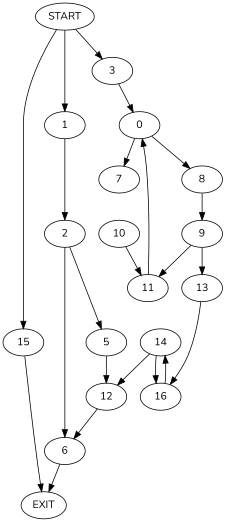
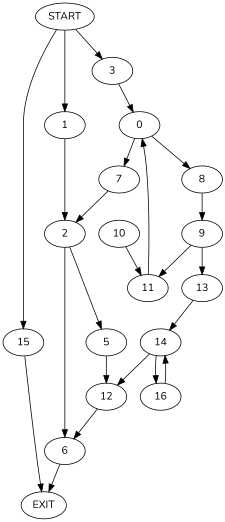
edge "7" -> "2": added
edge "13" -> "16": now "13" -> "14"
